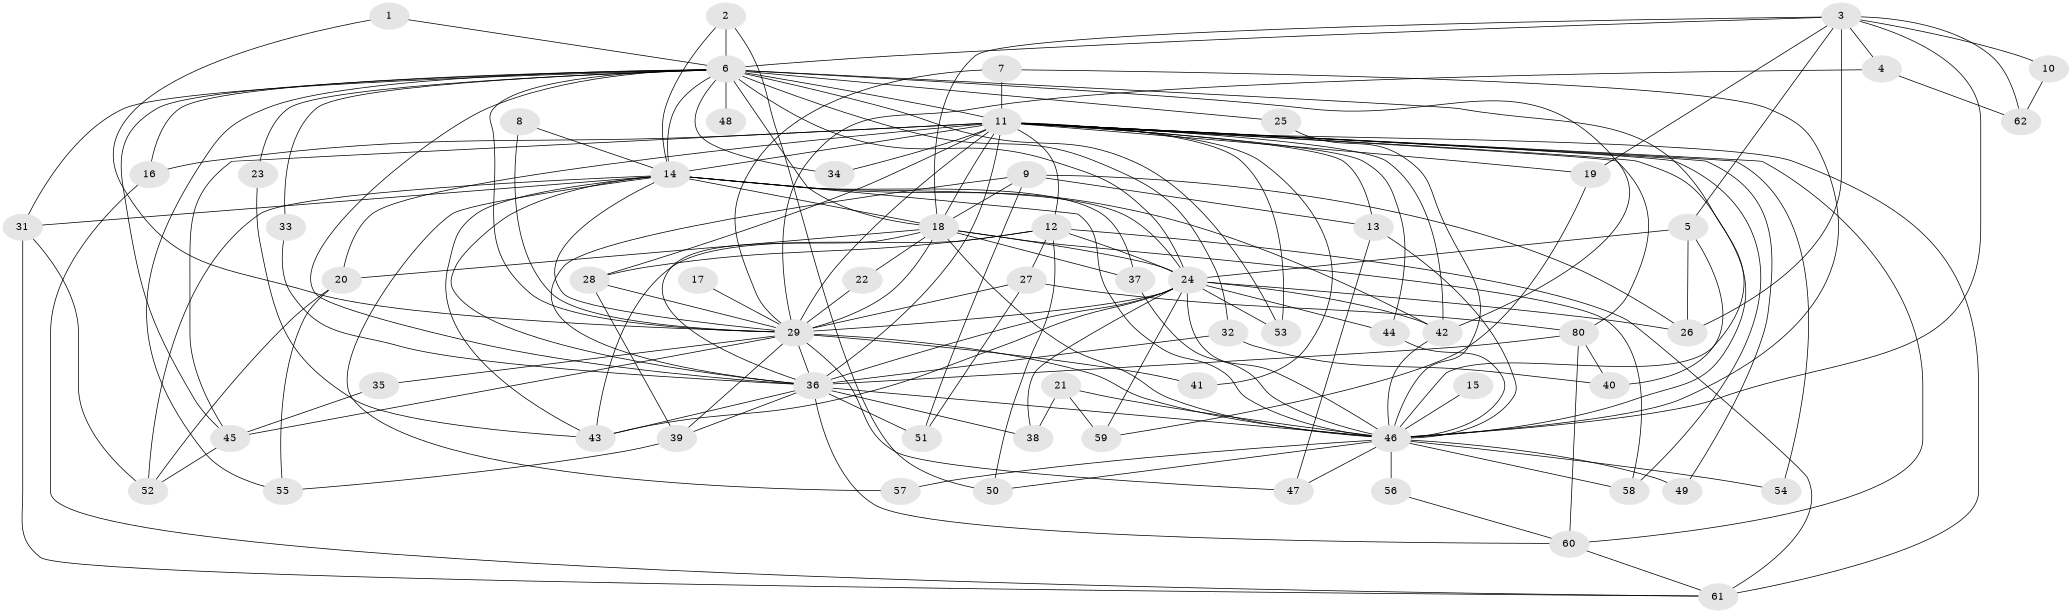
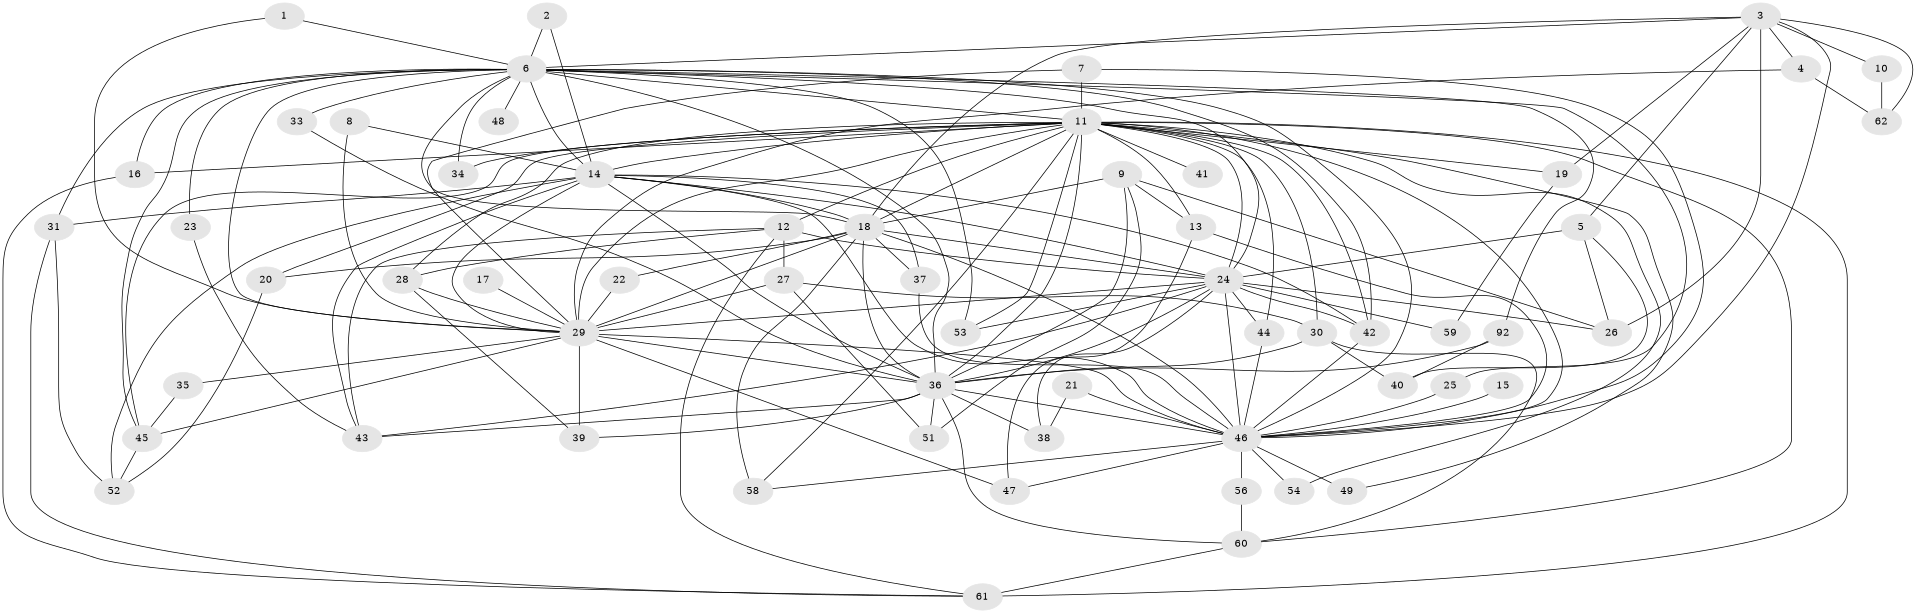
edge "11" -- "24": added
node "32": label "32" -> "92"
node "80": label "80" -> "30"
edge "29" -- "41": removed
edge "21" -- "59": removed
node "55": removed
node "57": removed
node "50": removed
